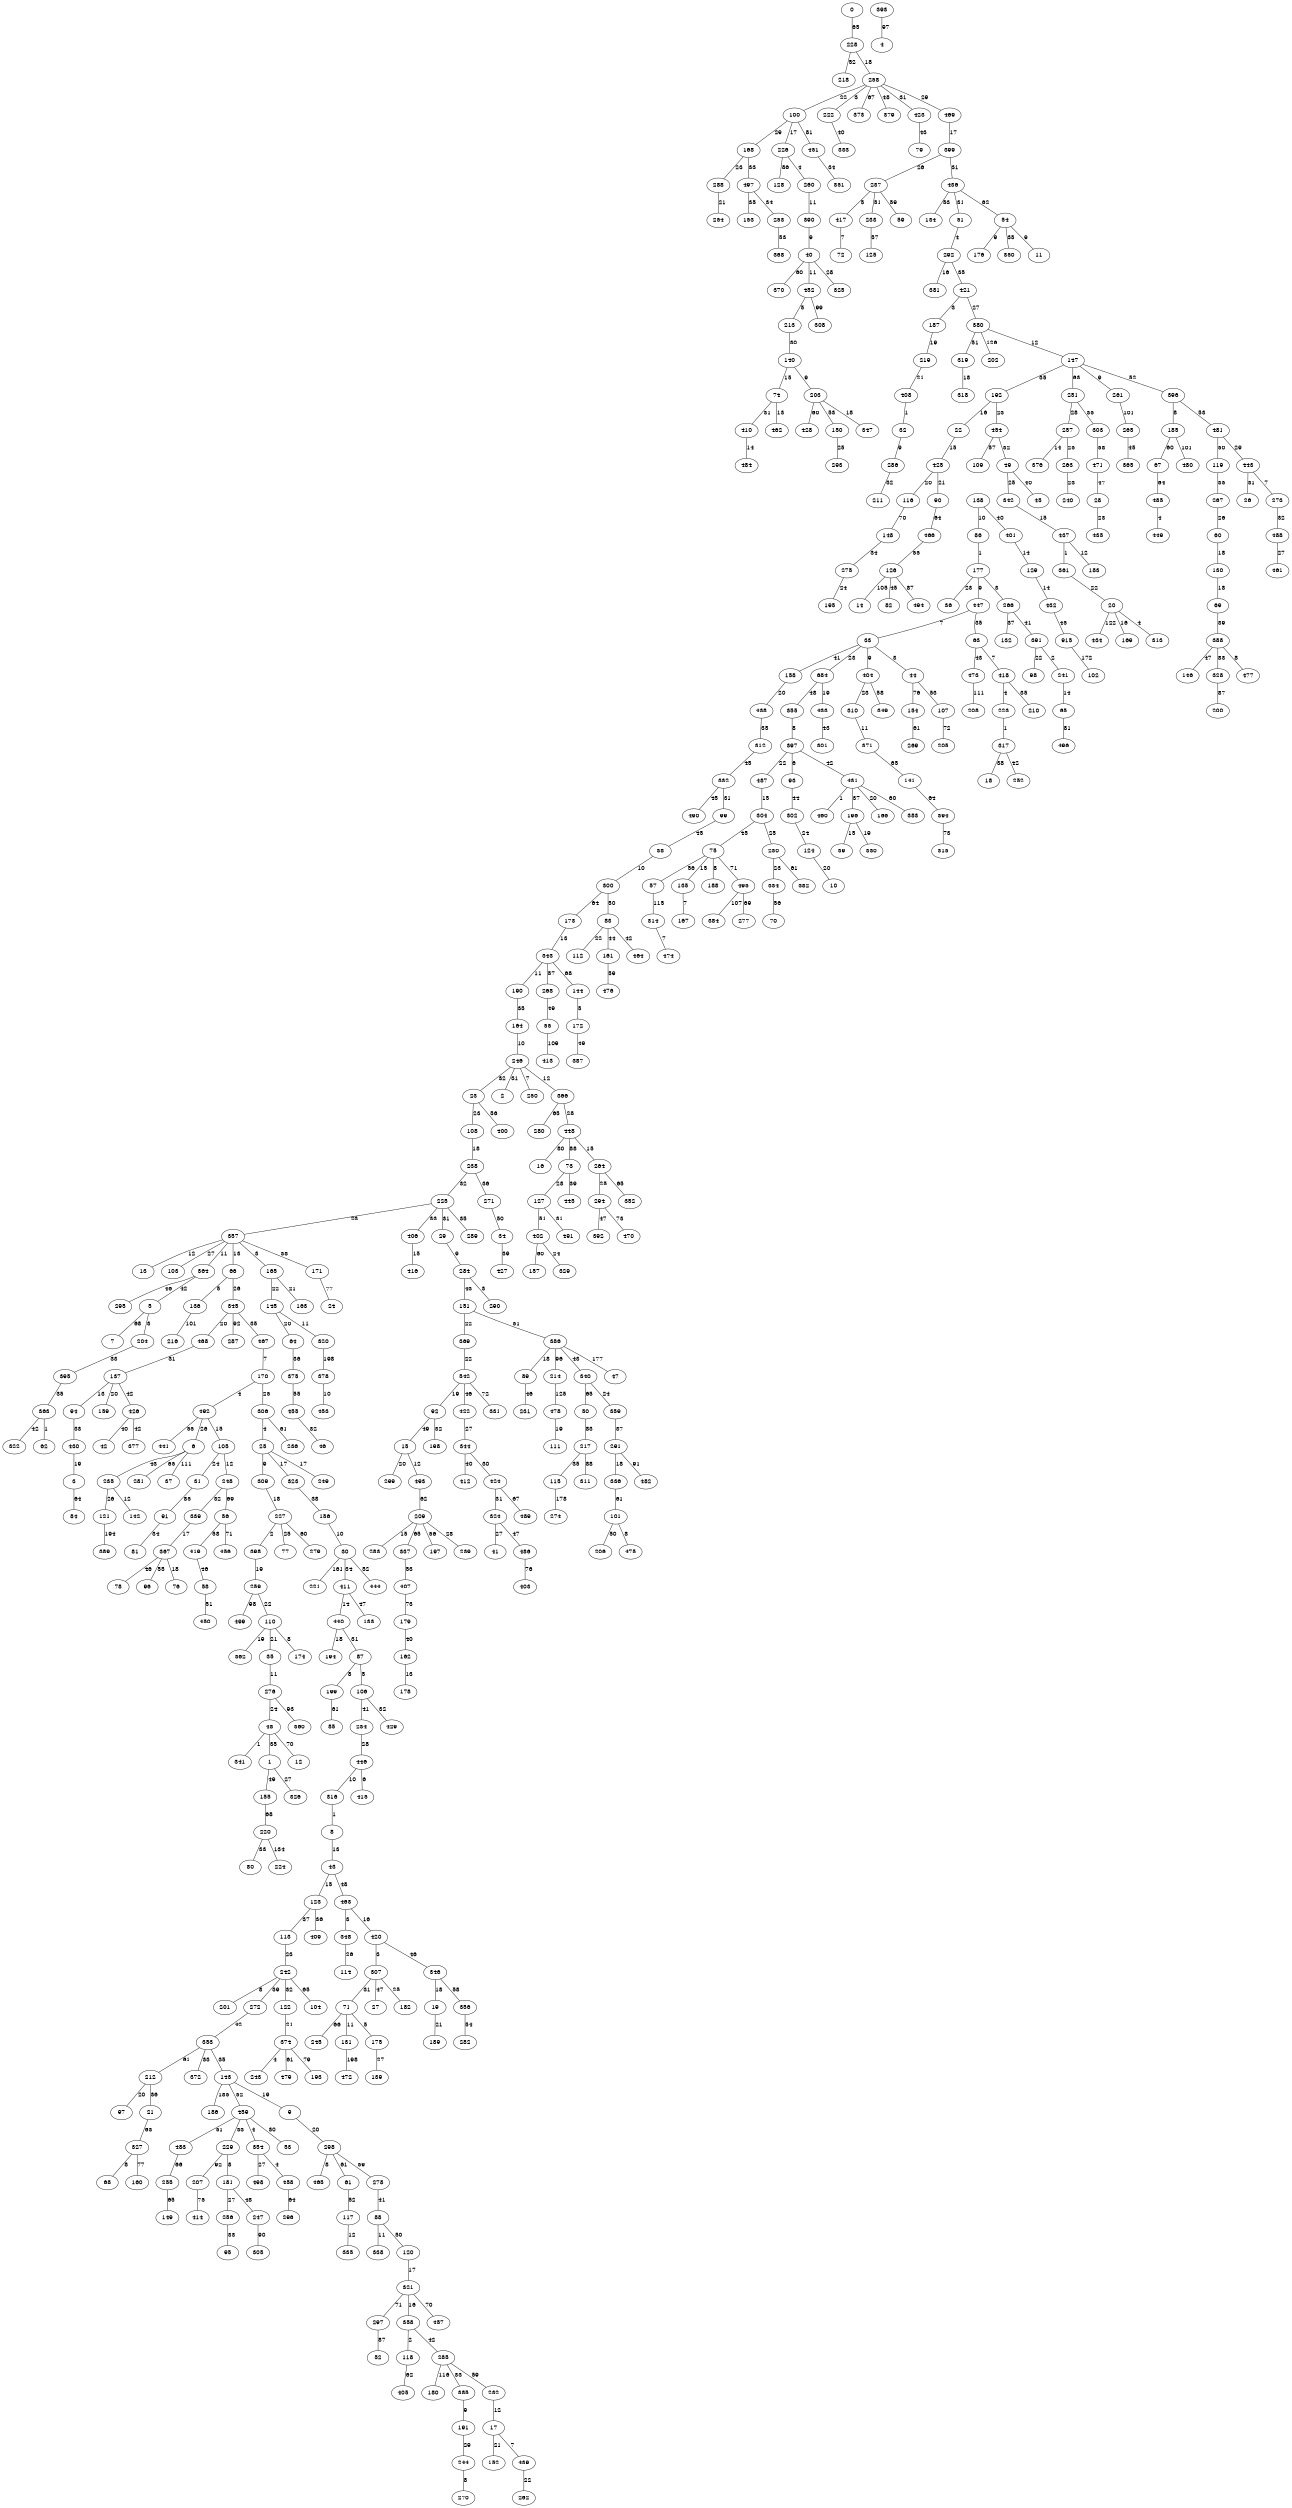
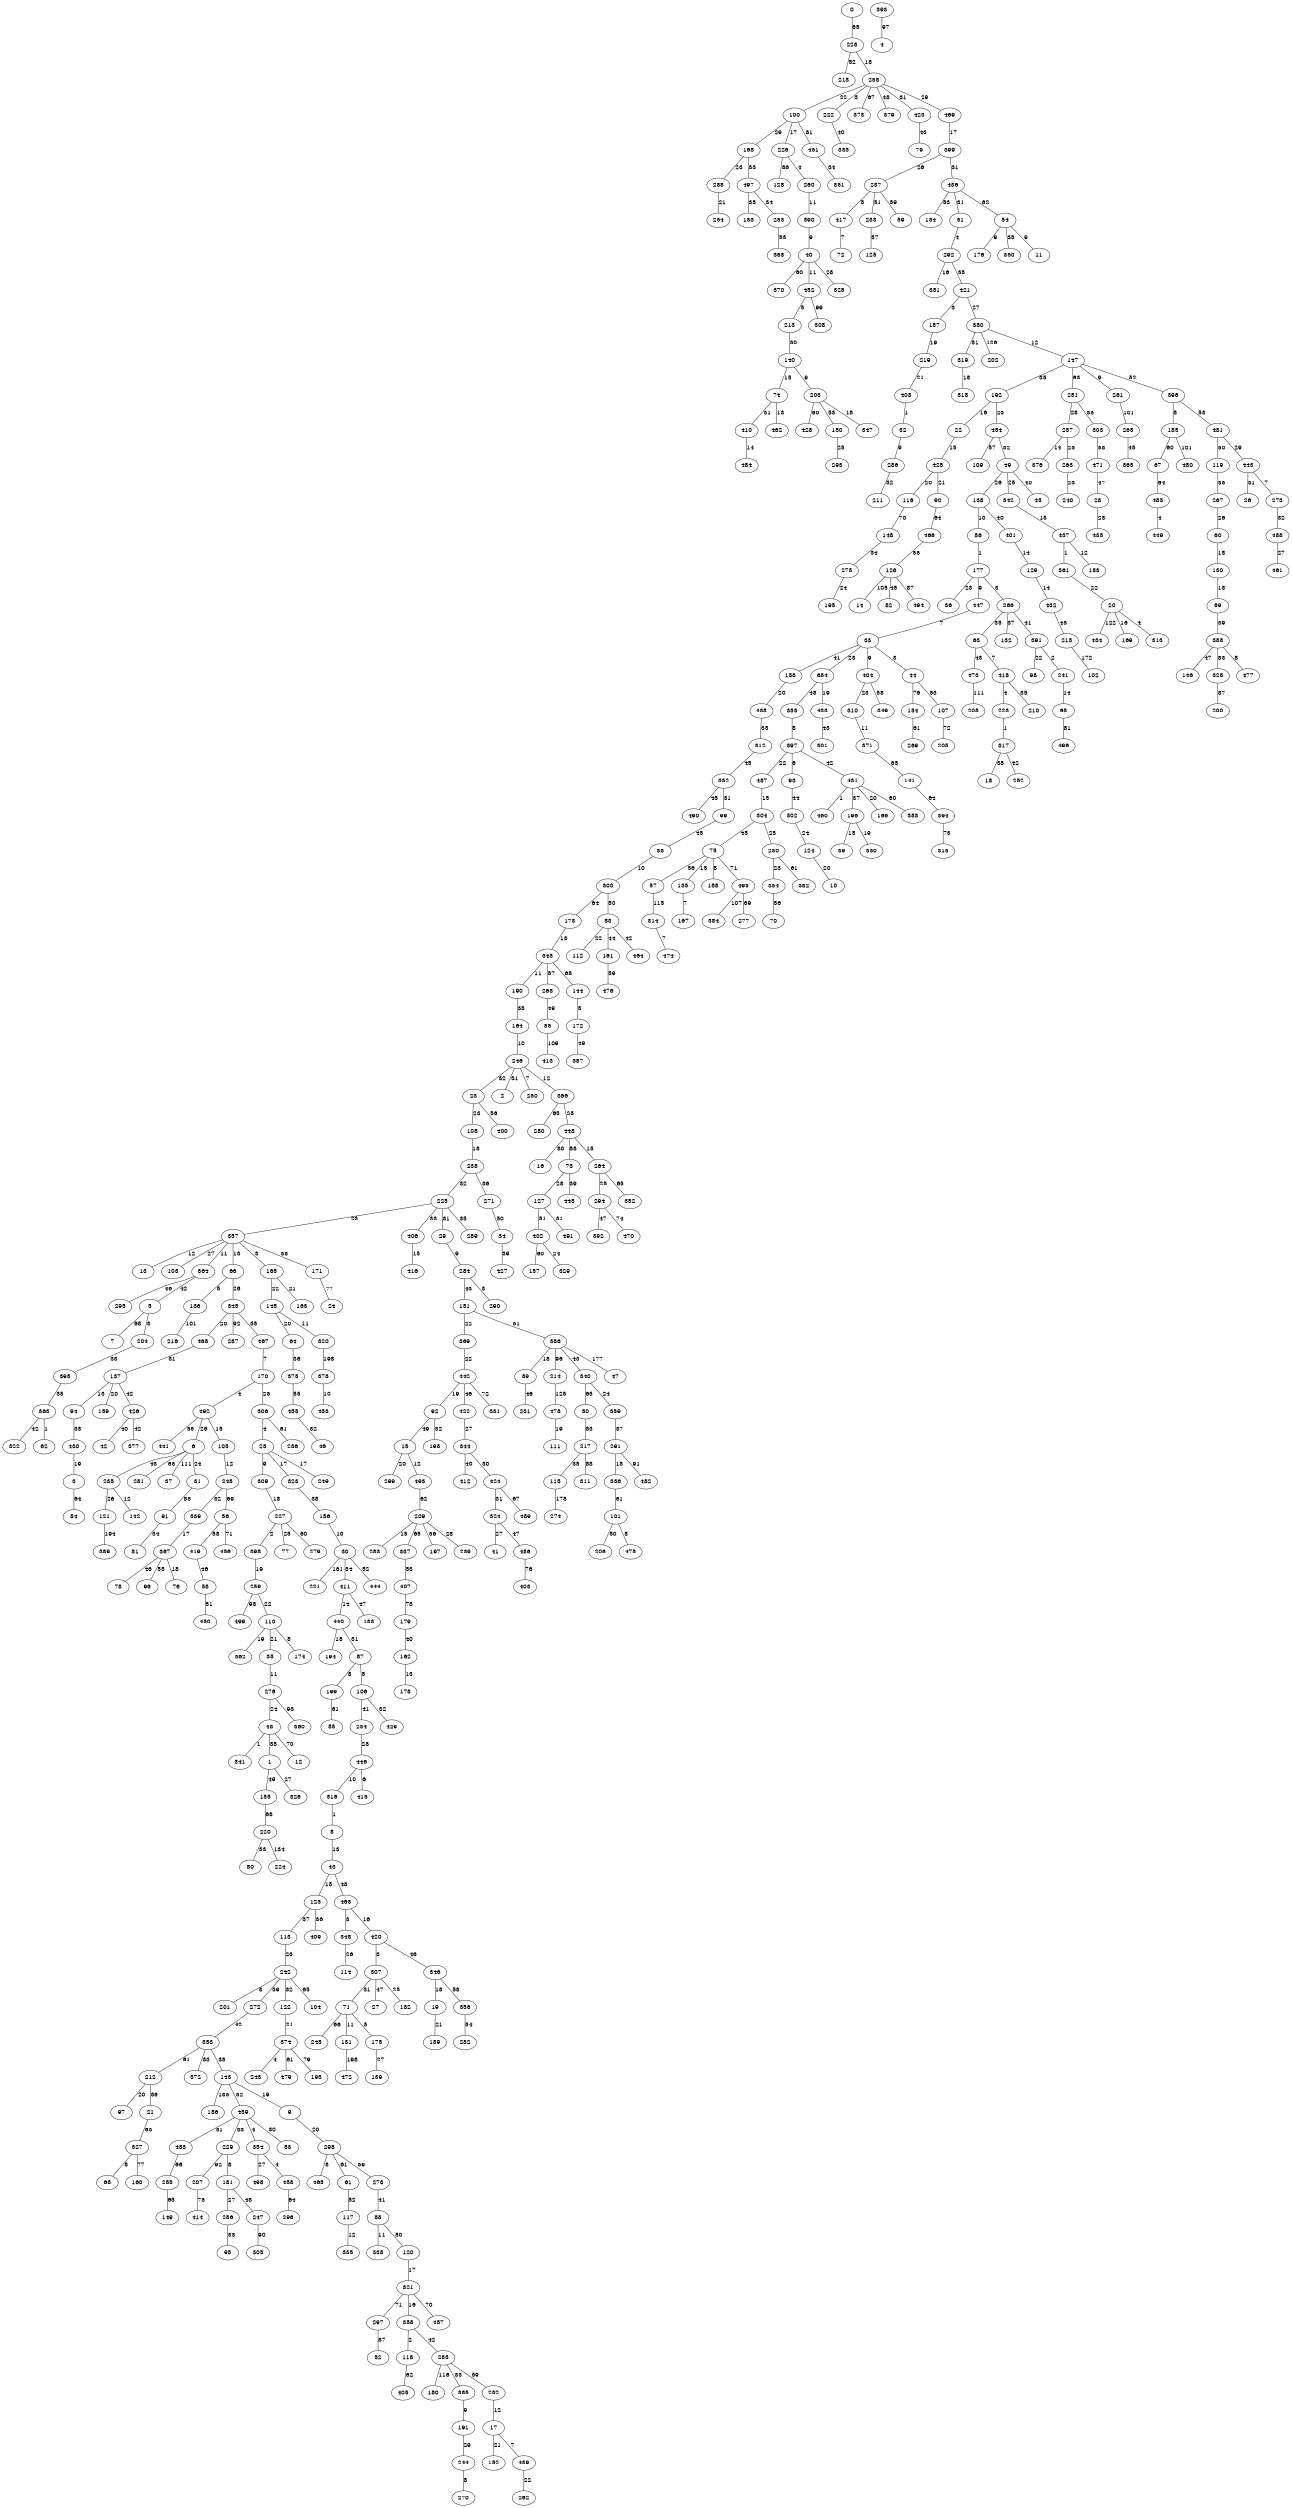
edge "49" -- "138": added, label "26"
edge "447" -- "63": now "266" -- "63"
node "915": label "915" -> "215"
edge "294" -- "470": label "73" -> "74"
node "542": label "542" -> "442"
edge "105" -- "31": now "6" -- "31"
